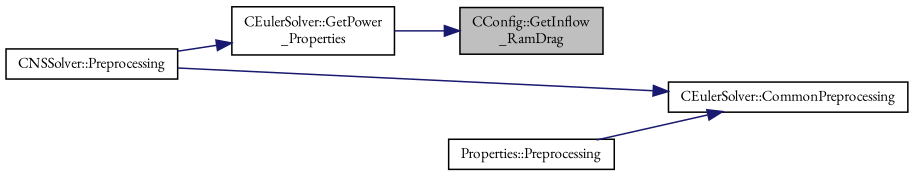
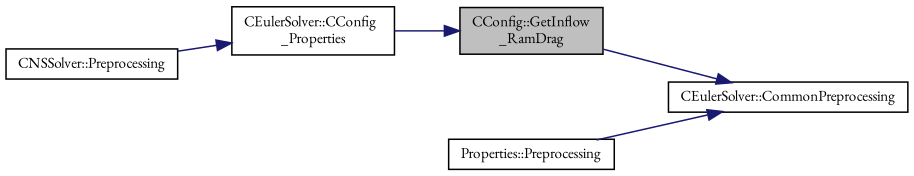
node "CEulerSolver::GetPower _Properties": label "CEulerSolver::GetPower _Properties" -> "CEulerSolver::CConfig _Properties"
edge "CNSSolver::Preprocessing" -> "CEulerSolver::CommonPreprocessing": now "CConfig::GetInflow _RamDrag" -> "CEulerSolver::CommonPreprocessing"
